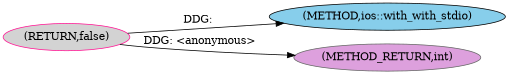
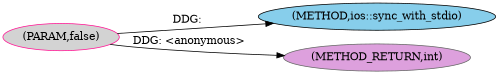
node "(METHOD,ios::with_with_stdio)": label "(METHOD,ios::with_with_stdio)" -> "(METHOD,ios::sync_with_stdio)"
node "(RETURN,false)": label "(RETURN,false)" -> "(PARAM,false)"
